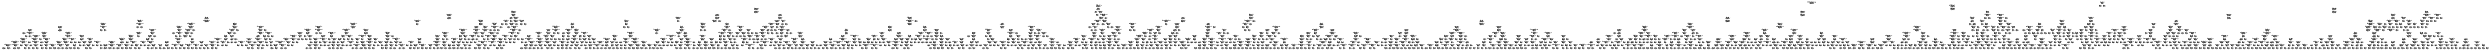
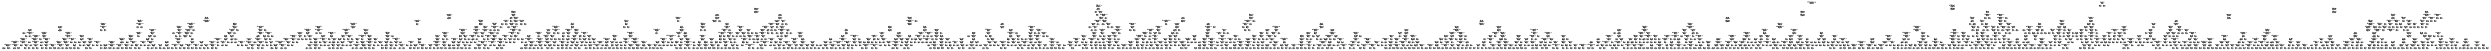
node "gini = 0.0 samples = 57 value = [57, 0]": removed
